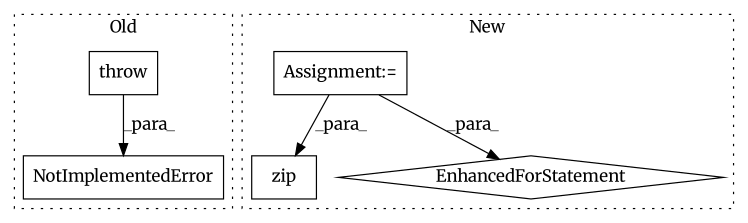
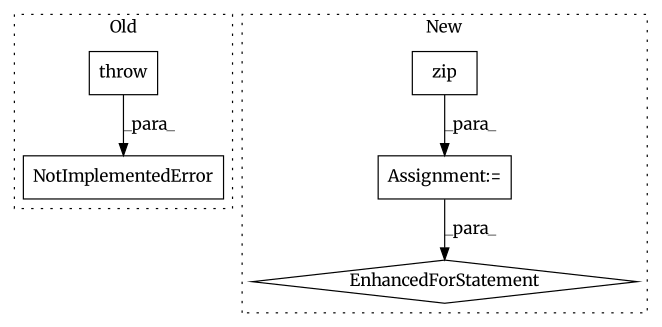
edge "Assignment:=" -> "zip": reversed
